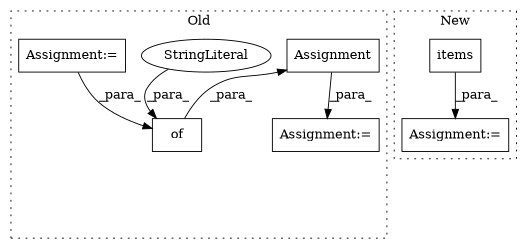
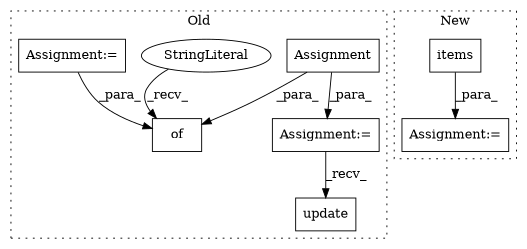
edge "of" -> "Assignment": reversed
edge "StringLiteral" -> "of": label "_para_" -> "_recv_"
node "update": added
